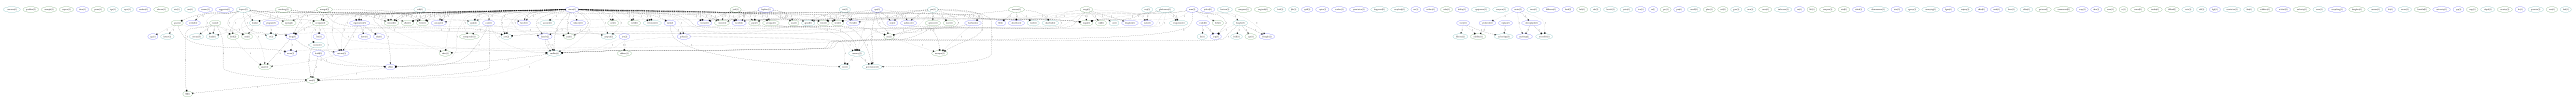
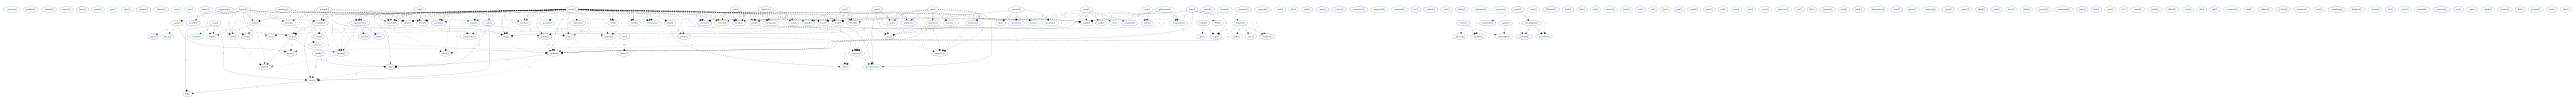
node "compete(1)": color darkgreen -> blue
edge "arranged(1)" -> "allow(1)": added, label "1"
node "program(3)": removed
edge "aerospace(1)" -> "use(2)": now "rimsat(1)" -> "use(2)"
edge "predicted(1)" -> "stability(1)": now "russia(2)" -> "stability(1)"
edge "become(1)" -> "west(2)": now "company(3)" -> "west(2)"
